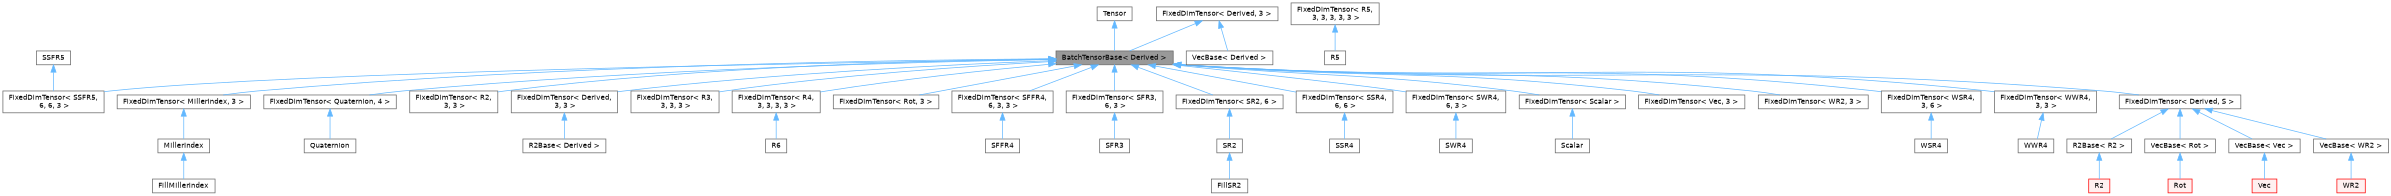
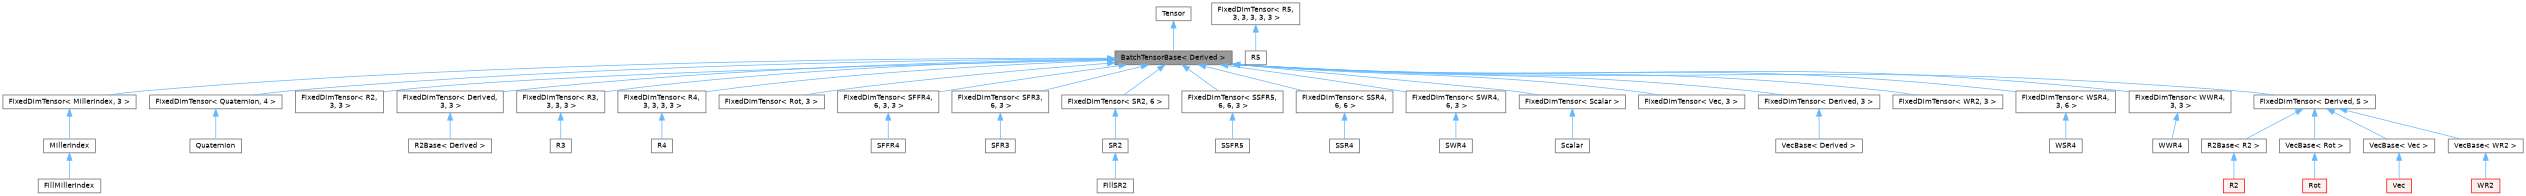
edge "BatchTensorBase< Derived >" -> "FixedDimTensor< Derived, 3 >": reversed
edge "FixedDimTensor< SSFR5, 6, 6, 3 >" -> "SSFR5": reversed
node "R3": added
node "R6": label "R6" -> "R4"
